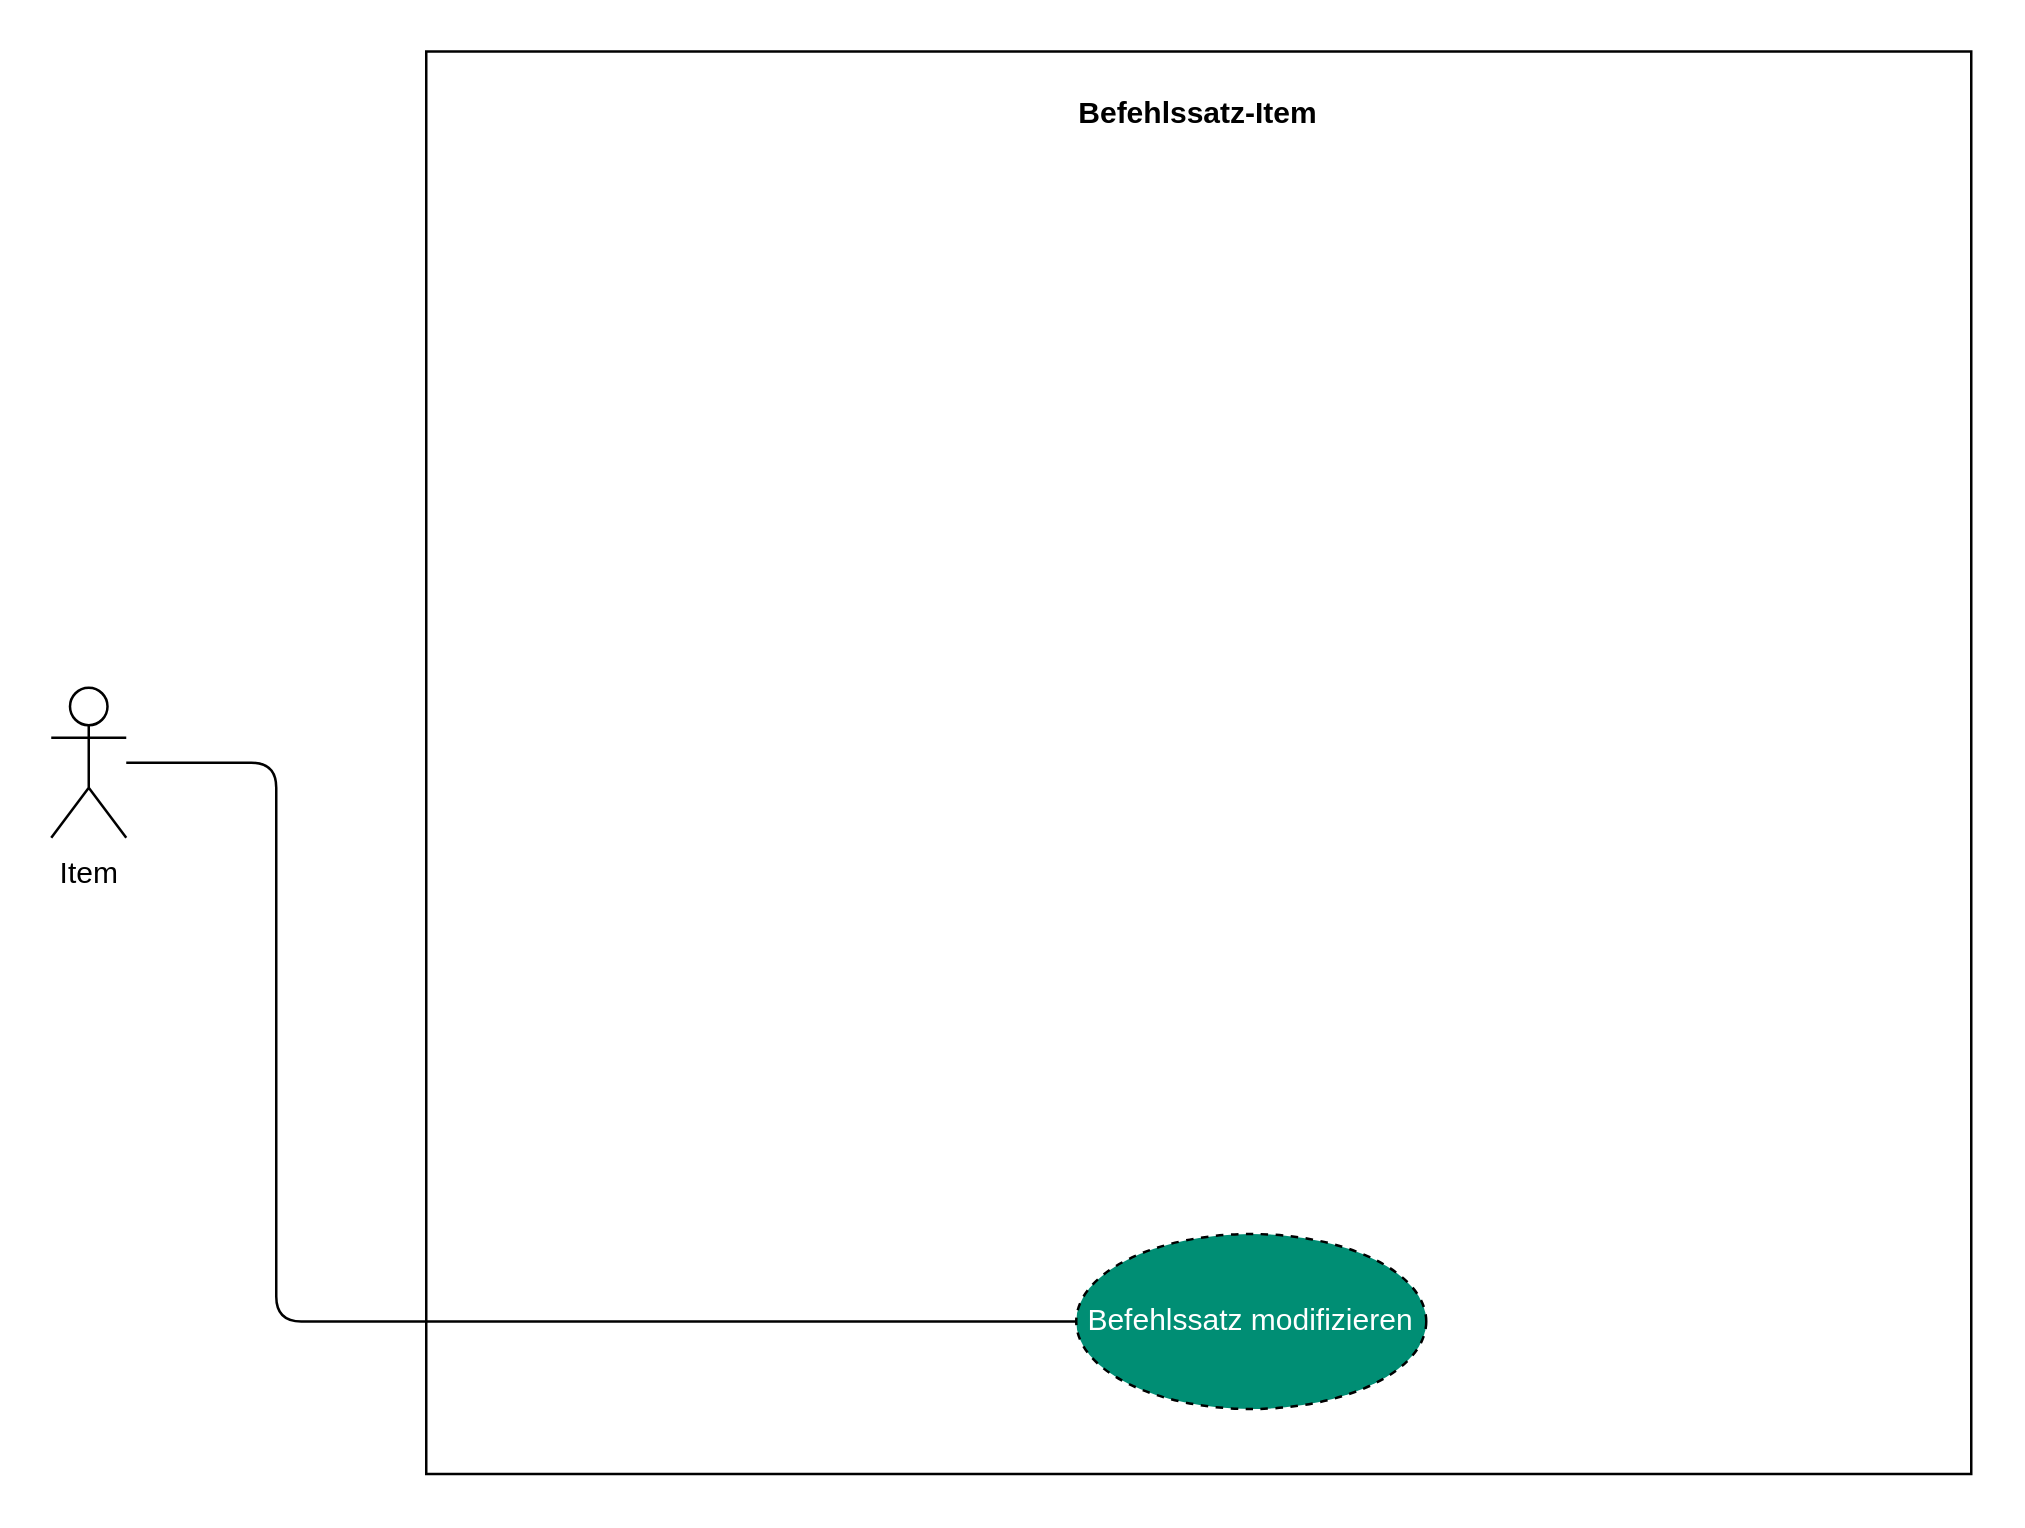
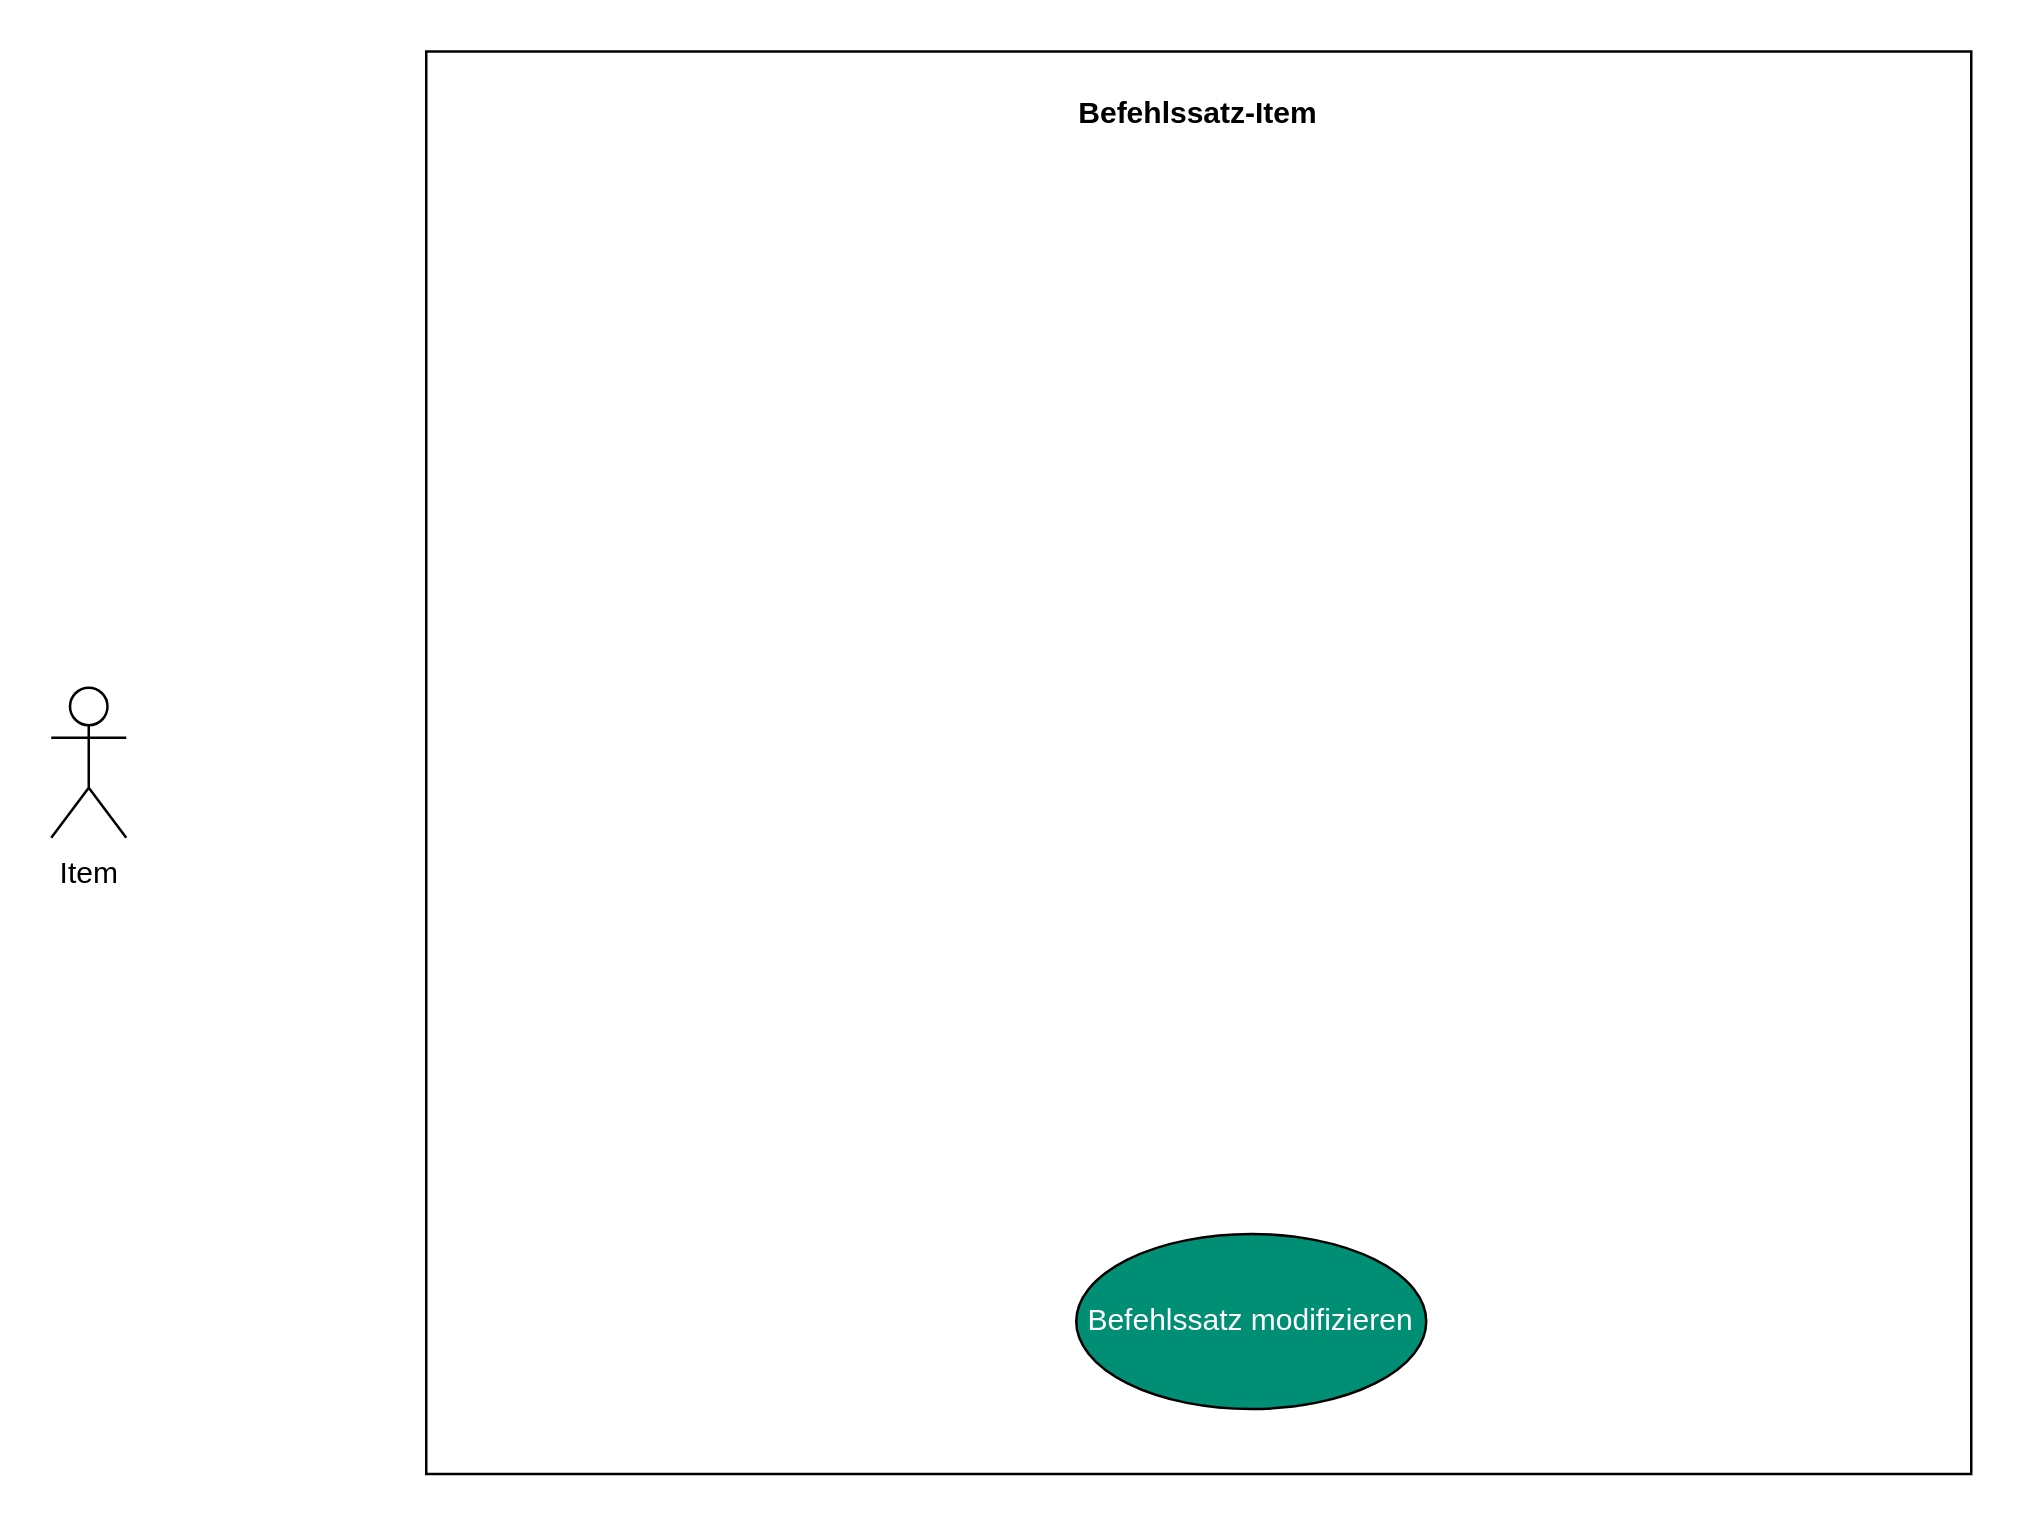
edge "Item" -- "Befehlssatz modifizieren": removed
node "Befehlssatz modifizieren": style dashed -> solid
